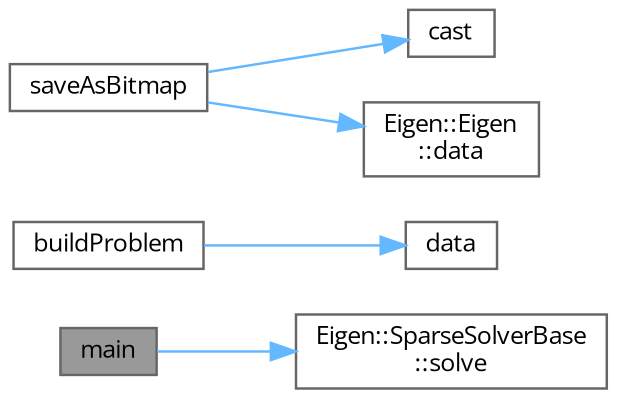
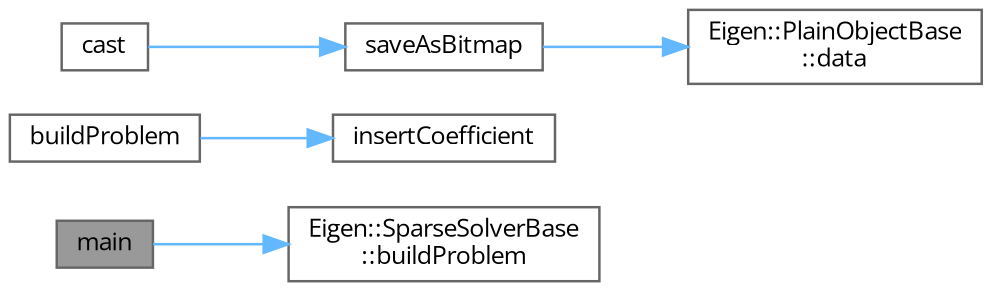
edge "saveAsBitmap" -> "cast": reversed
node "Eigen::Eigen ::data": label "Eigen::Eigen ::data" -> "Eigen::PlainObjectBase ::data"
node "data": label "data" -> "insertCoefficient"
node "Eigen::SparseSolverBase ::solve": label "Eigen::SparseSolverBase ::solve" -> "Eigen::SparseSolverBase ::buildProblem"
